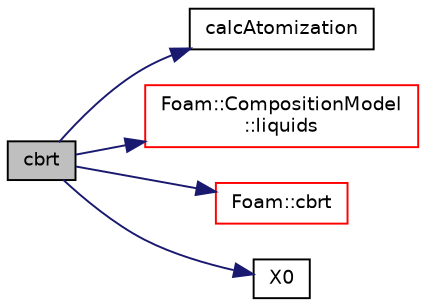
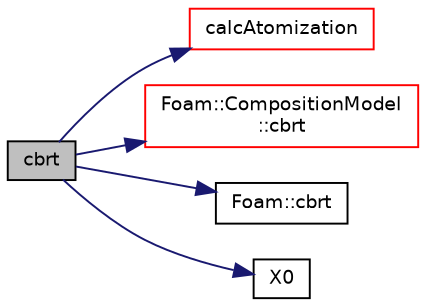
node "calcAtomization": color black -> red
node "Foam::CompositionModel ::liquids": label "Foam::CompositionModel ::liquids" -> "Foam::CompositionModel ::cbrt"
node "Foam::cbrt": color red -> black
